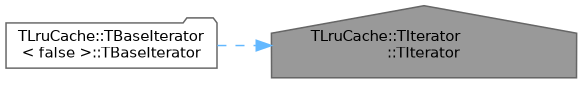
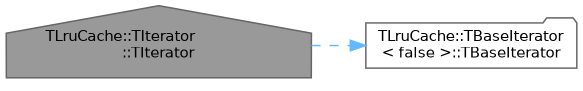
edge "TLruCache::TBaseIterator < false >::TBaseIterator" -> "TLruCache::TIterator ::TIterator": reversed
